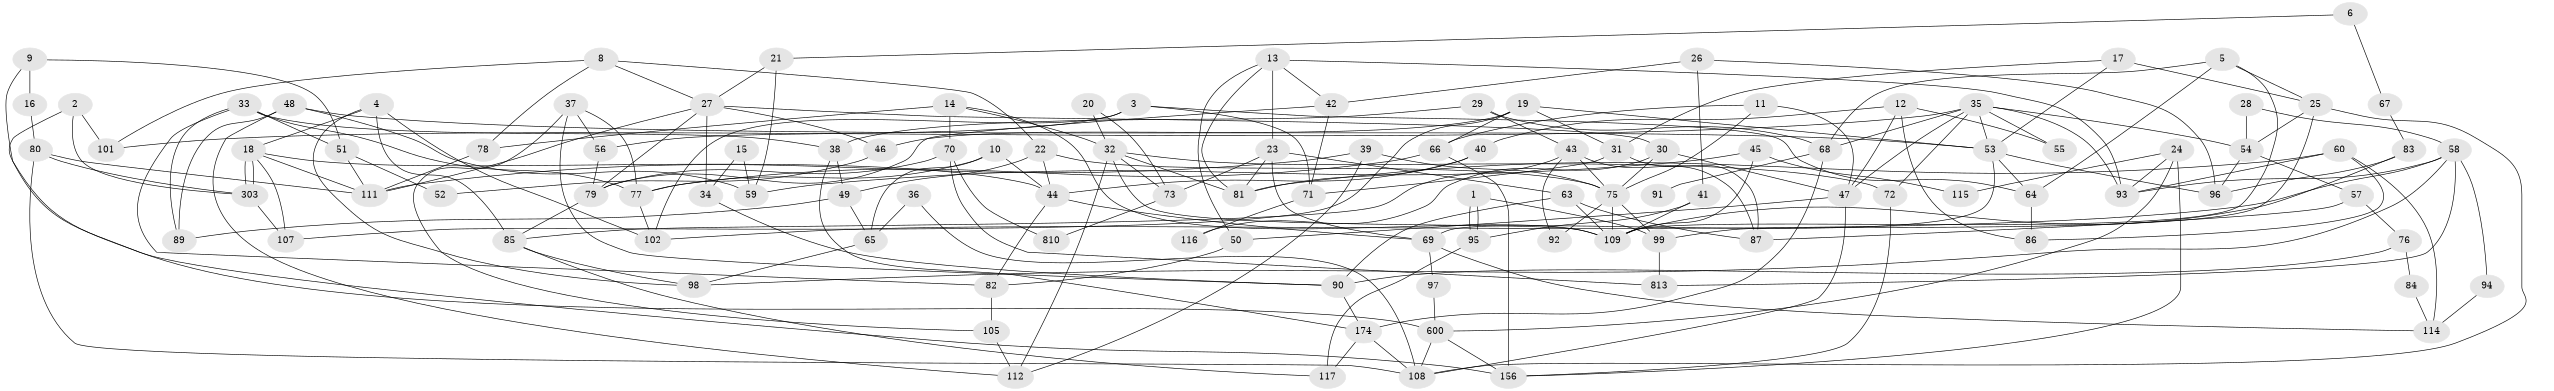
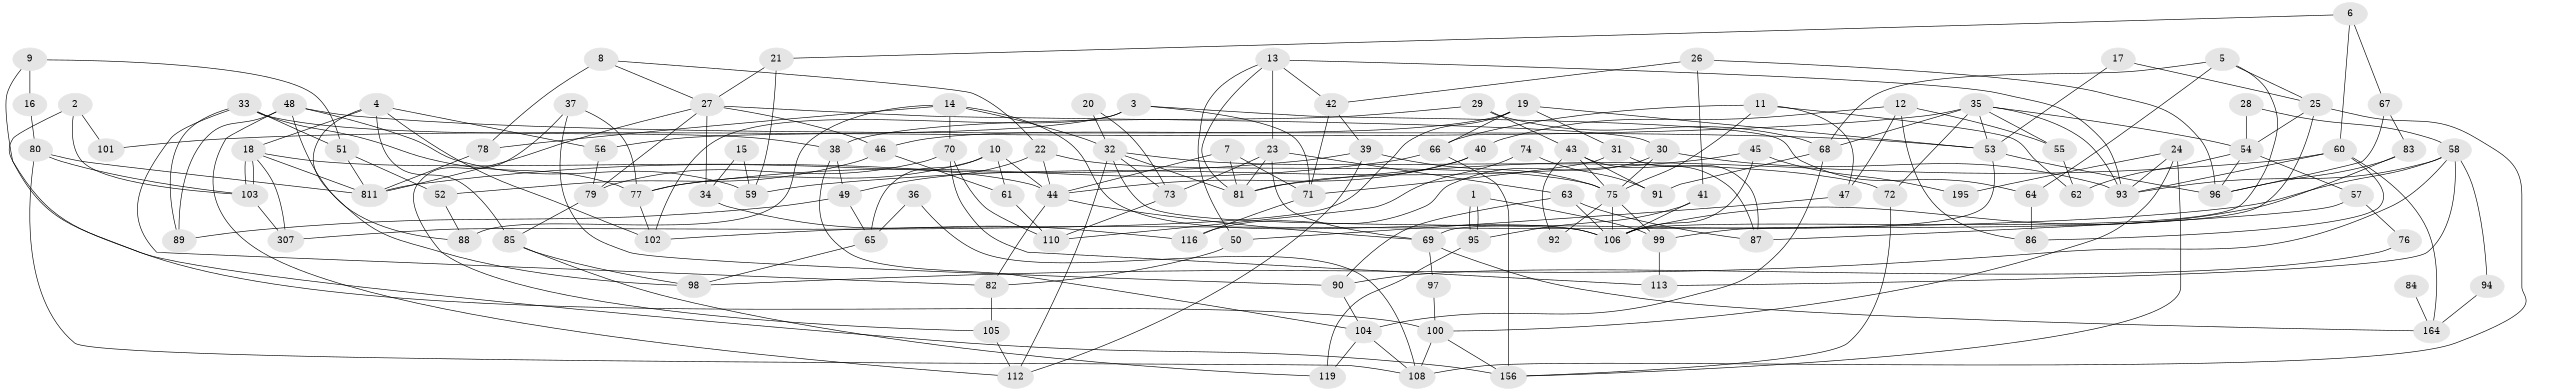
edge "8" -- "101": removed
edge "17" -- "31": removed
edge "6" -- "60": added
edge "37" -- "56": now "4" -- "56"
edge "42" -- "79": now "42" -- "39"
node "7": added
node "74": added
edge "35" -- "47": removed
edge "53" -- "64": removed
edge "67" -- "96": added
edge "30" -- "47": now "30" -- "93"
node "303": label "303" -> "103"
node "111": label "111" -> "811"
node "61": added
node "115": label "115" -> "195"
node "62": added
edge "43" -- "85": now "43" -- "91"
node "107": label "107" -> "307"
node "88": added
node "810": label "810" -> "110"
node "109": label "109" -> "106"
edge "76" -- "84": removed
edge "34" -- "90": now "34" -- "116"
node "813": label "813" -> "113"
edge "47" -- "108": removed
node "174": label "174" -> "104"
node "600": label "600" -> "100"
node "114": label "114" -> "164"
node "117": label "117" -> "119"
